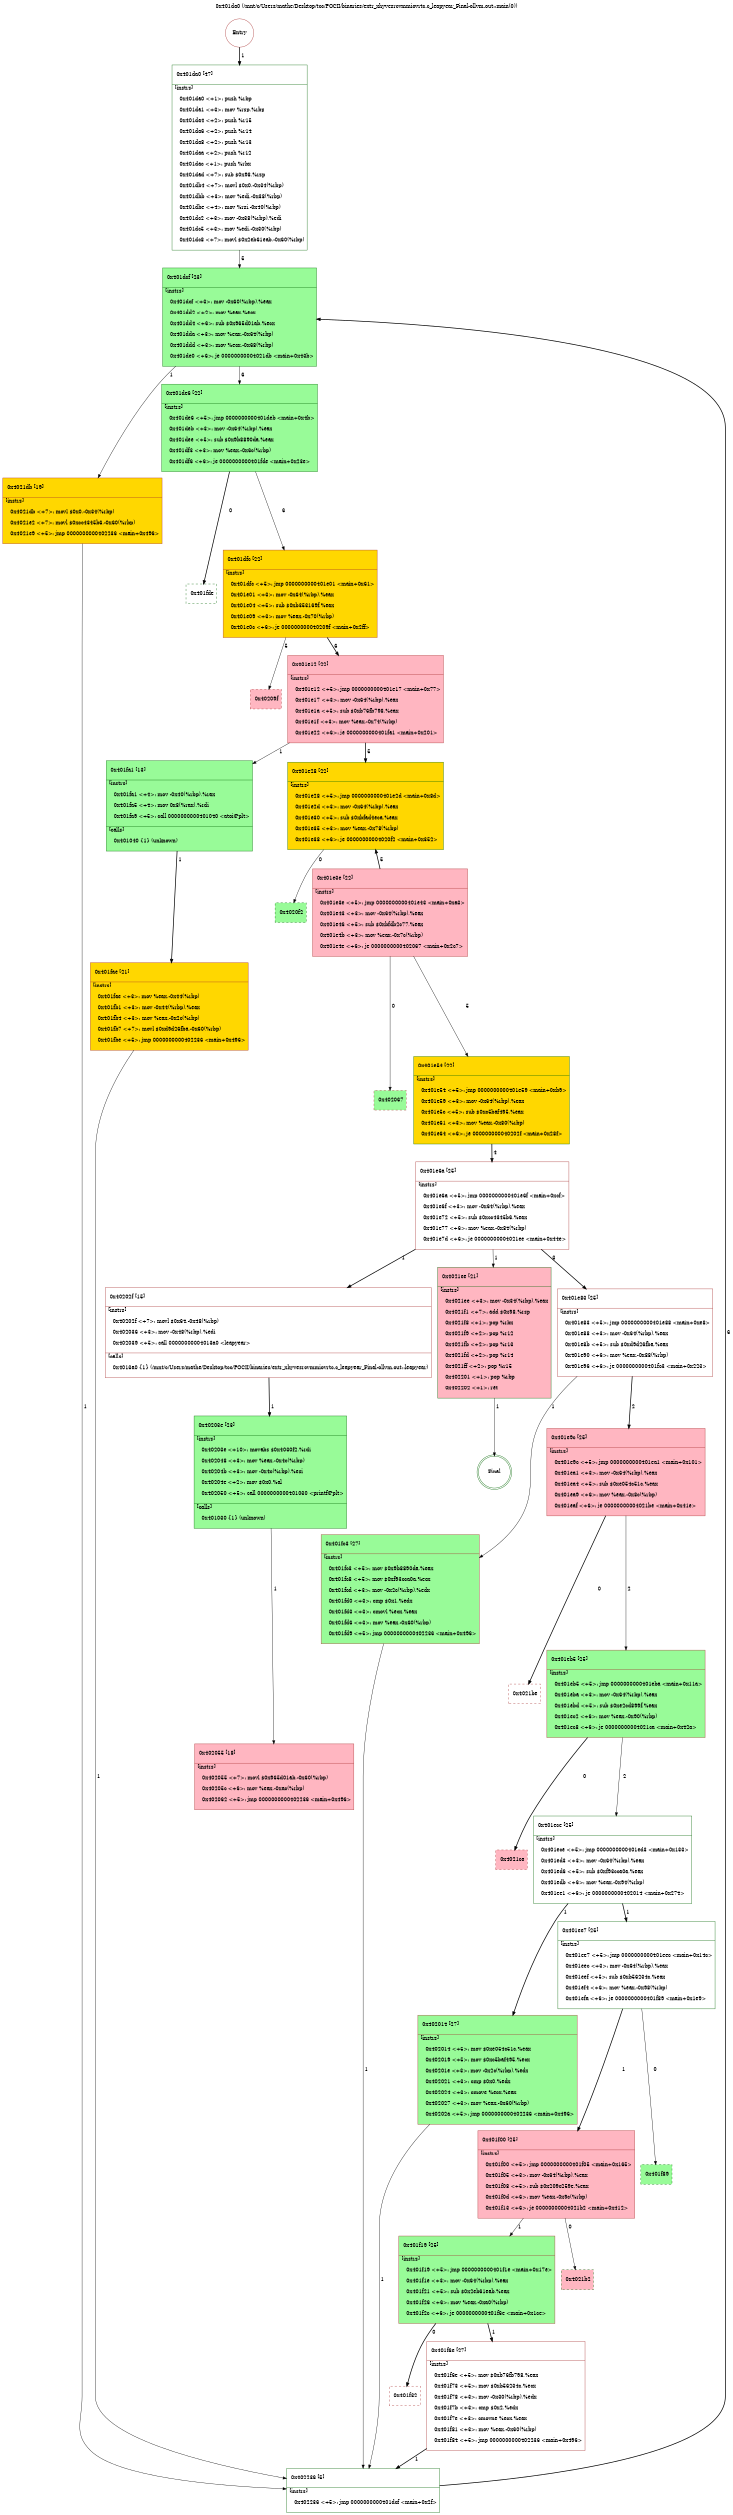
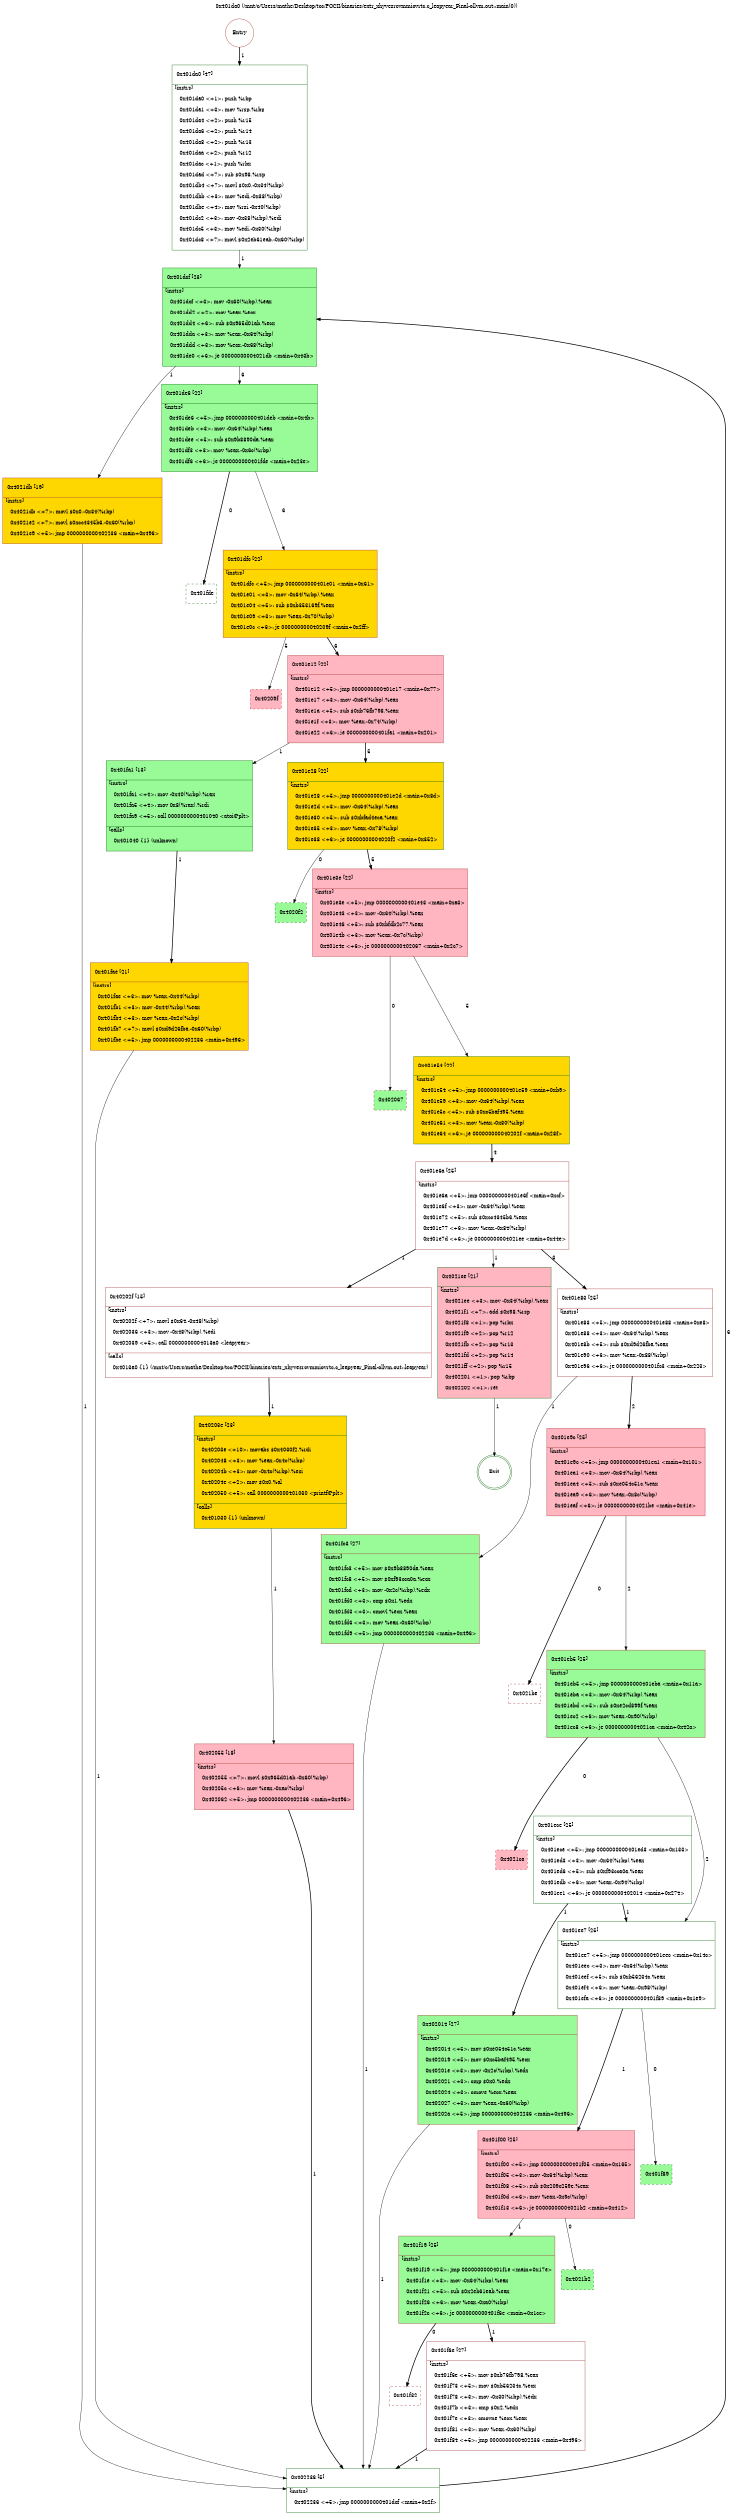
edge "0x401da0 [47]" -> "0x401dcf [23]": label " 5" -> " 1"
edge "0x401e3e [22]" -> "0x401e28 [22]": reversed
node "0x40203e [23]": fillcolor palegreen -> gold
node "Final": label "Final" -> "Exit"
edge "0x401eb5 [25]" -> "0x401ece [25]": now "0x401eb5 [25]" -> "0x401ee7 [25]"
edge "0x402055 [18]" -> "0x402236 [5]": added, label "1"
node "0x4021b2": fillcolor lightpink -> palegreen
